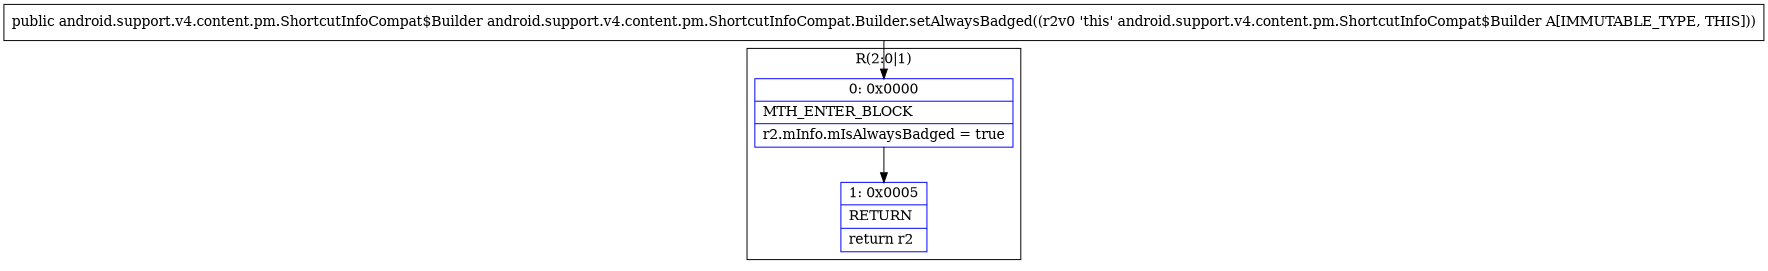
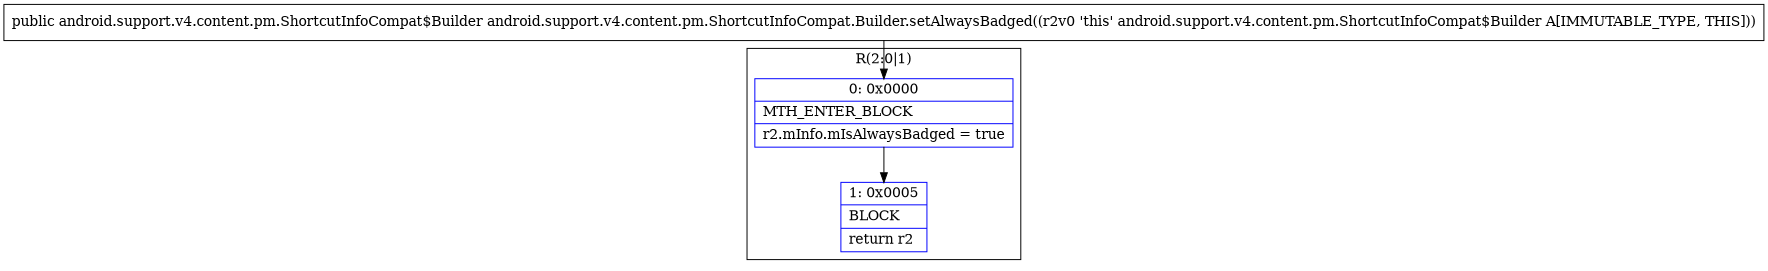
node "1: 0x0005": text "RETURN" -> "BLOCK"
